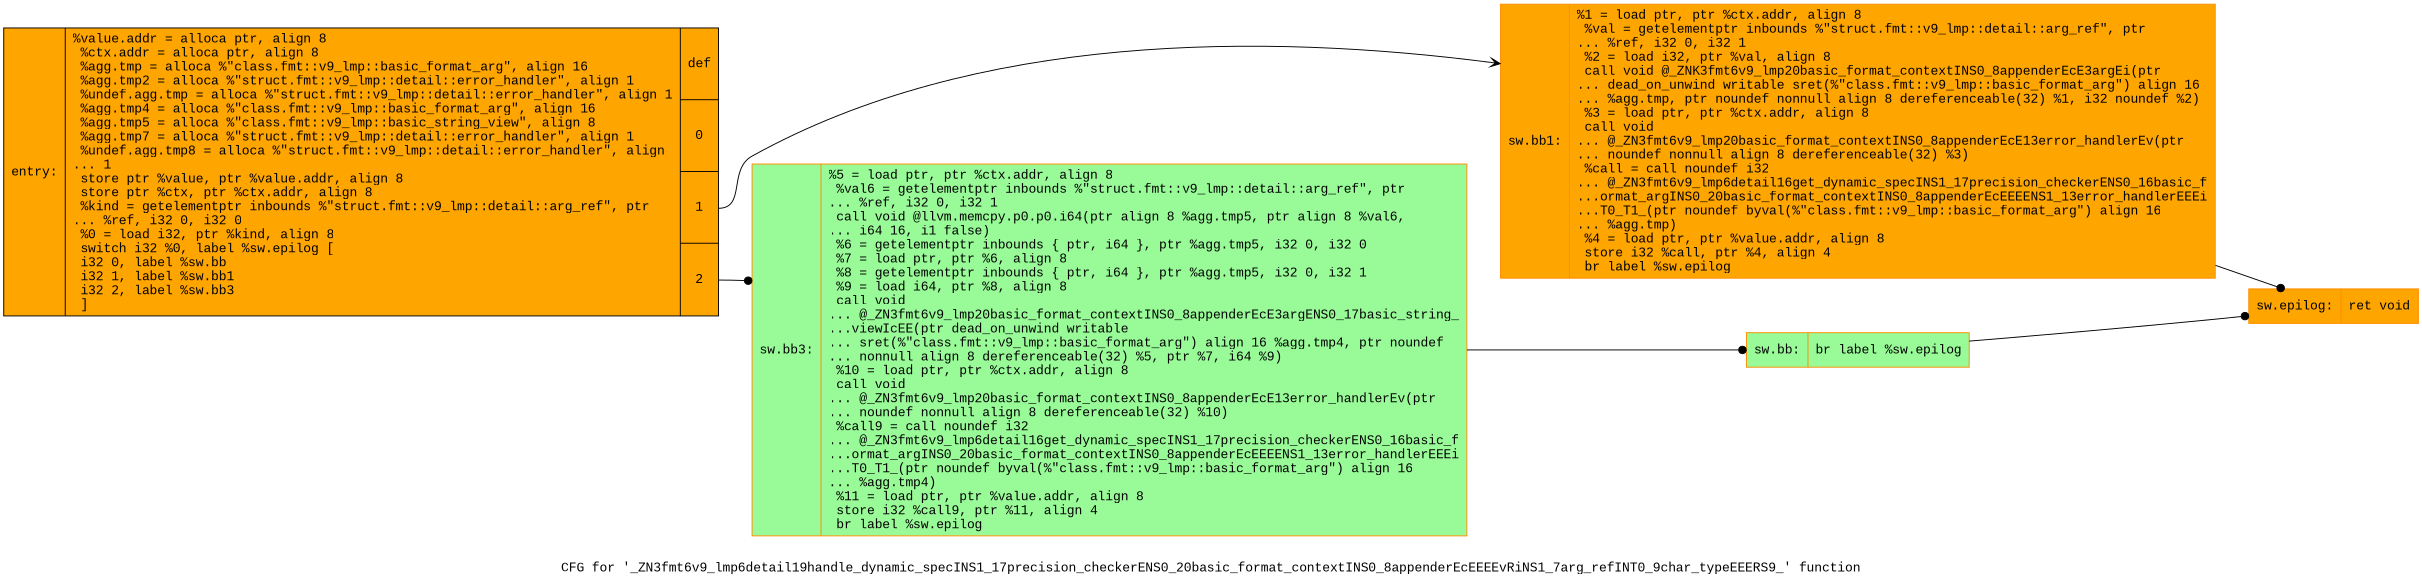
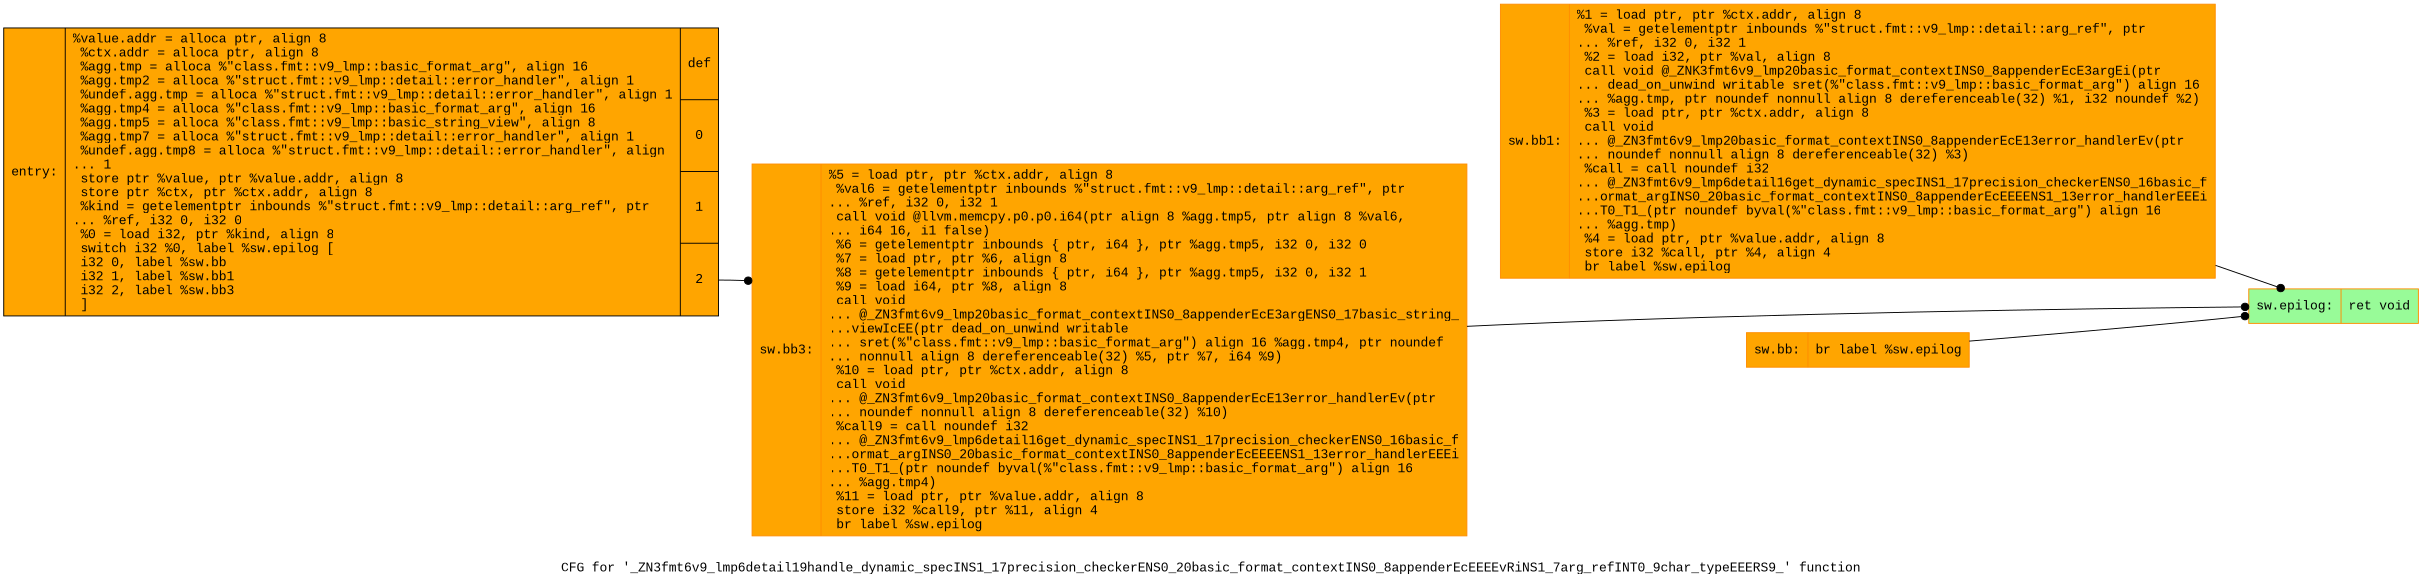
edge "entry:" -> "sw.bb1:": removed
node "sw.epilog:": fillcolor orange -> palegreen
node "sw.bb3:": fillcolor palegreen -> orange
edge "sw.bb3:" -> "sw.bb:": now "sw.bb3:" -> "sw.epilog:"
node "sw.bb:": fillcolor palegreen -> orange
